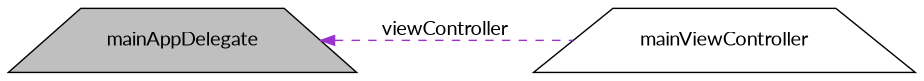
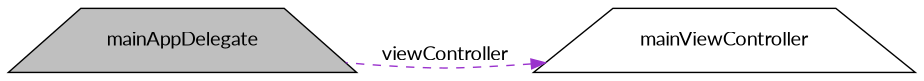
edge "mainViewController" -> "mainAppDelegate": reversed
